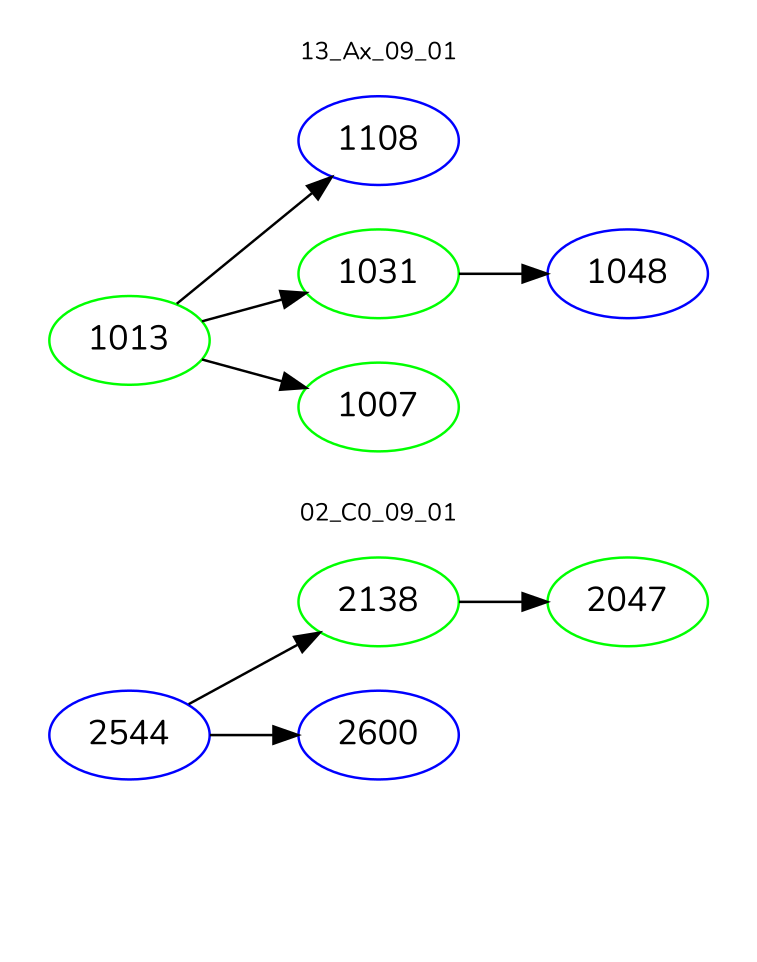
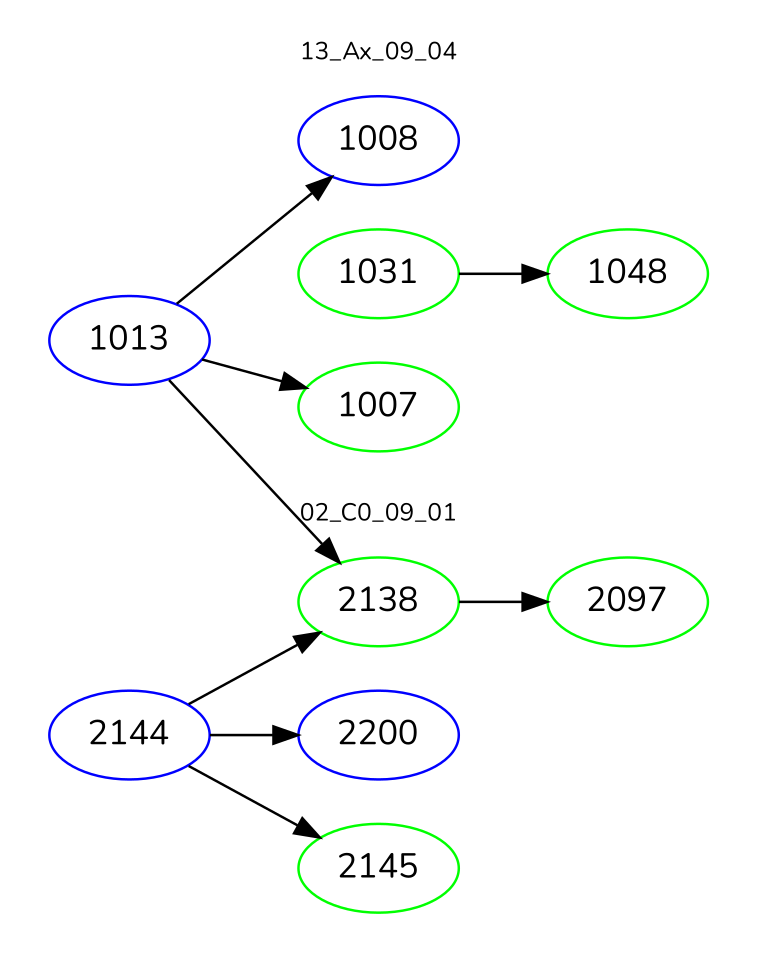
cluster "13_Ax_09_01": label "13_Ax_09_01" -> "13_Ax_09_04"
node "1108": label "1108" -> "1008"
node "1048": color blue -> green
edge "1013" -> "1031": now "1013" -> "2138"
node "1013": color green -> blue
node "2047": label "2047" -> "2097"
node "2544": label "2544" -> "2144"
node "2600": label "2600" -> "2200"
node "2145": added
